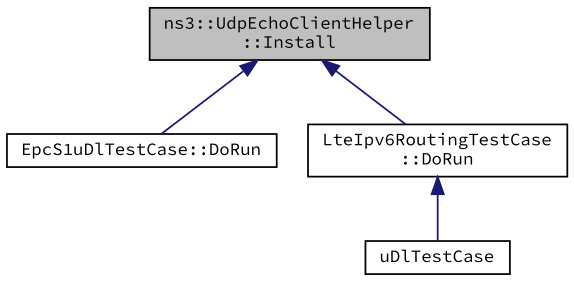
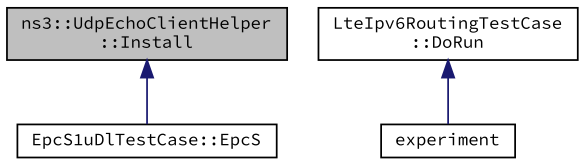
edge "LteIpv6RoutingTestCase ::DoRun" -> "ns3::UdpEchoClientHelper ::Install": removed
node "EpcS1uDlTestCase::DoRun": label "EpcS1uDlTestCase::DoRun" -> "EpcS1uDlTestCase::EpcS"
node "uDlTestCase": label "uDlTestCase" -> "experiment"
